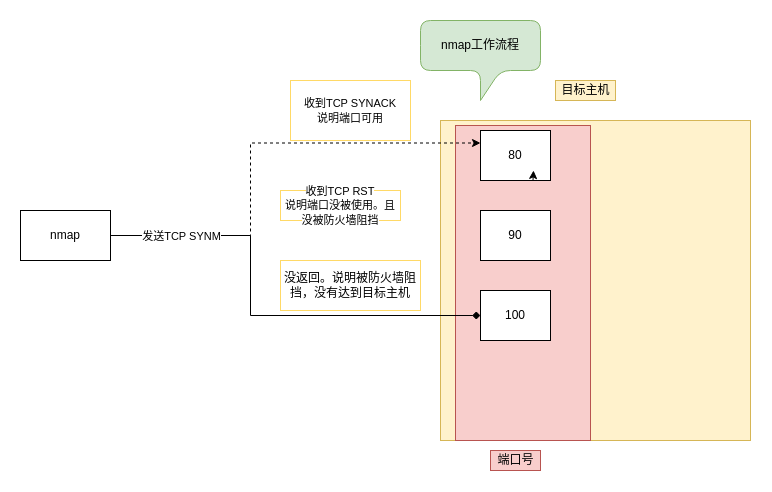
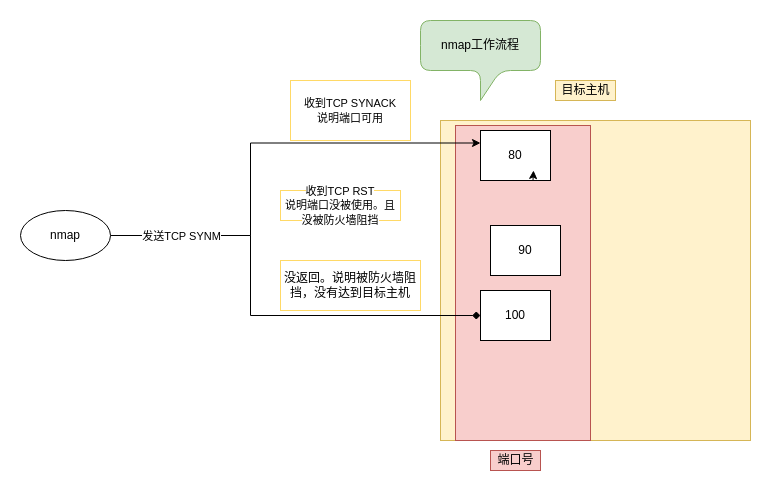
edge "nmap" -> "80": style dashed -> solid
node "nmap": shape rectangle -> ellipse
node "90": moved (516, 236) -> (526, 251)
